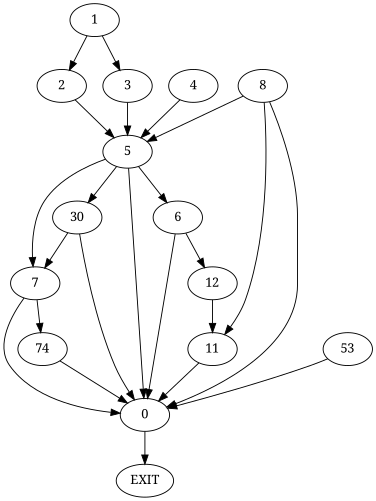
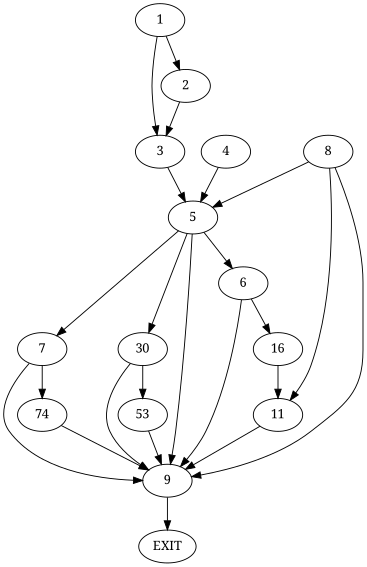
edge "2" -> "5": now "2" -> "3"
edge "30" -> "7": now "30" -> "53"
node "12": label "12" -> "16"
node "0": label "0" -> "9"
